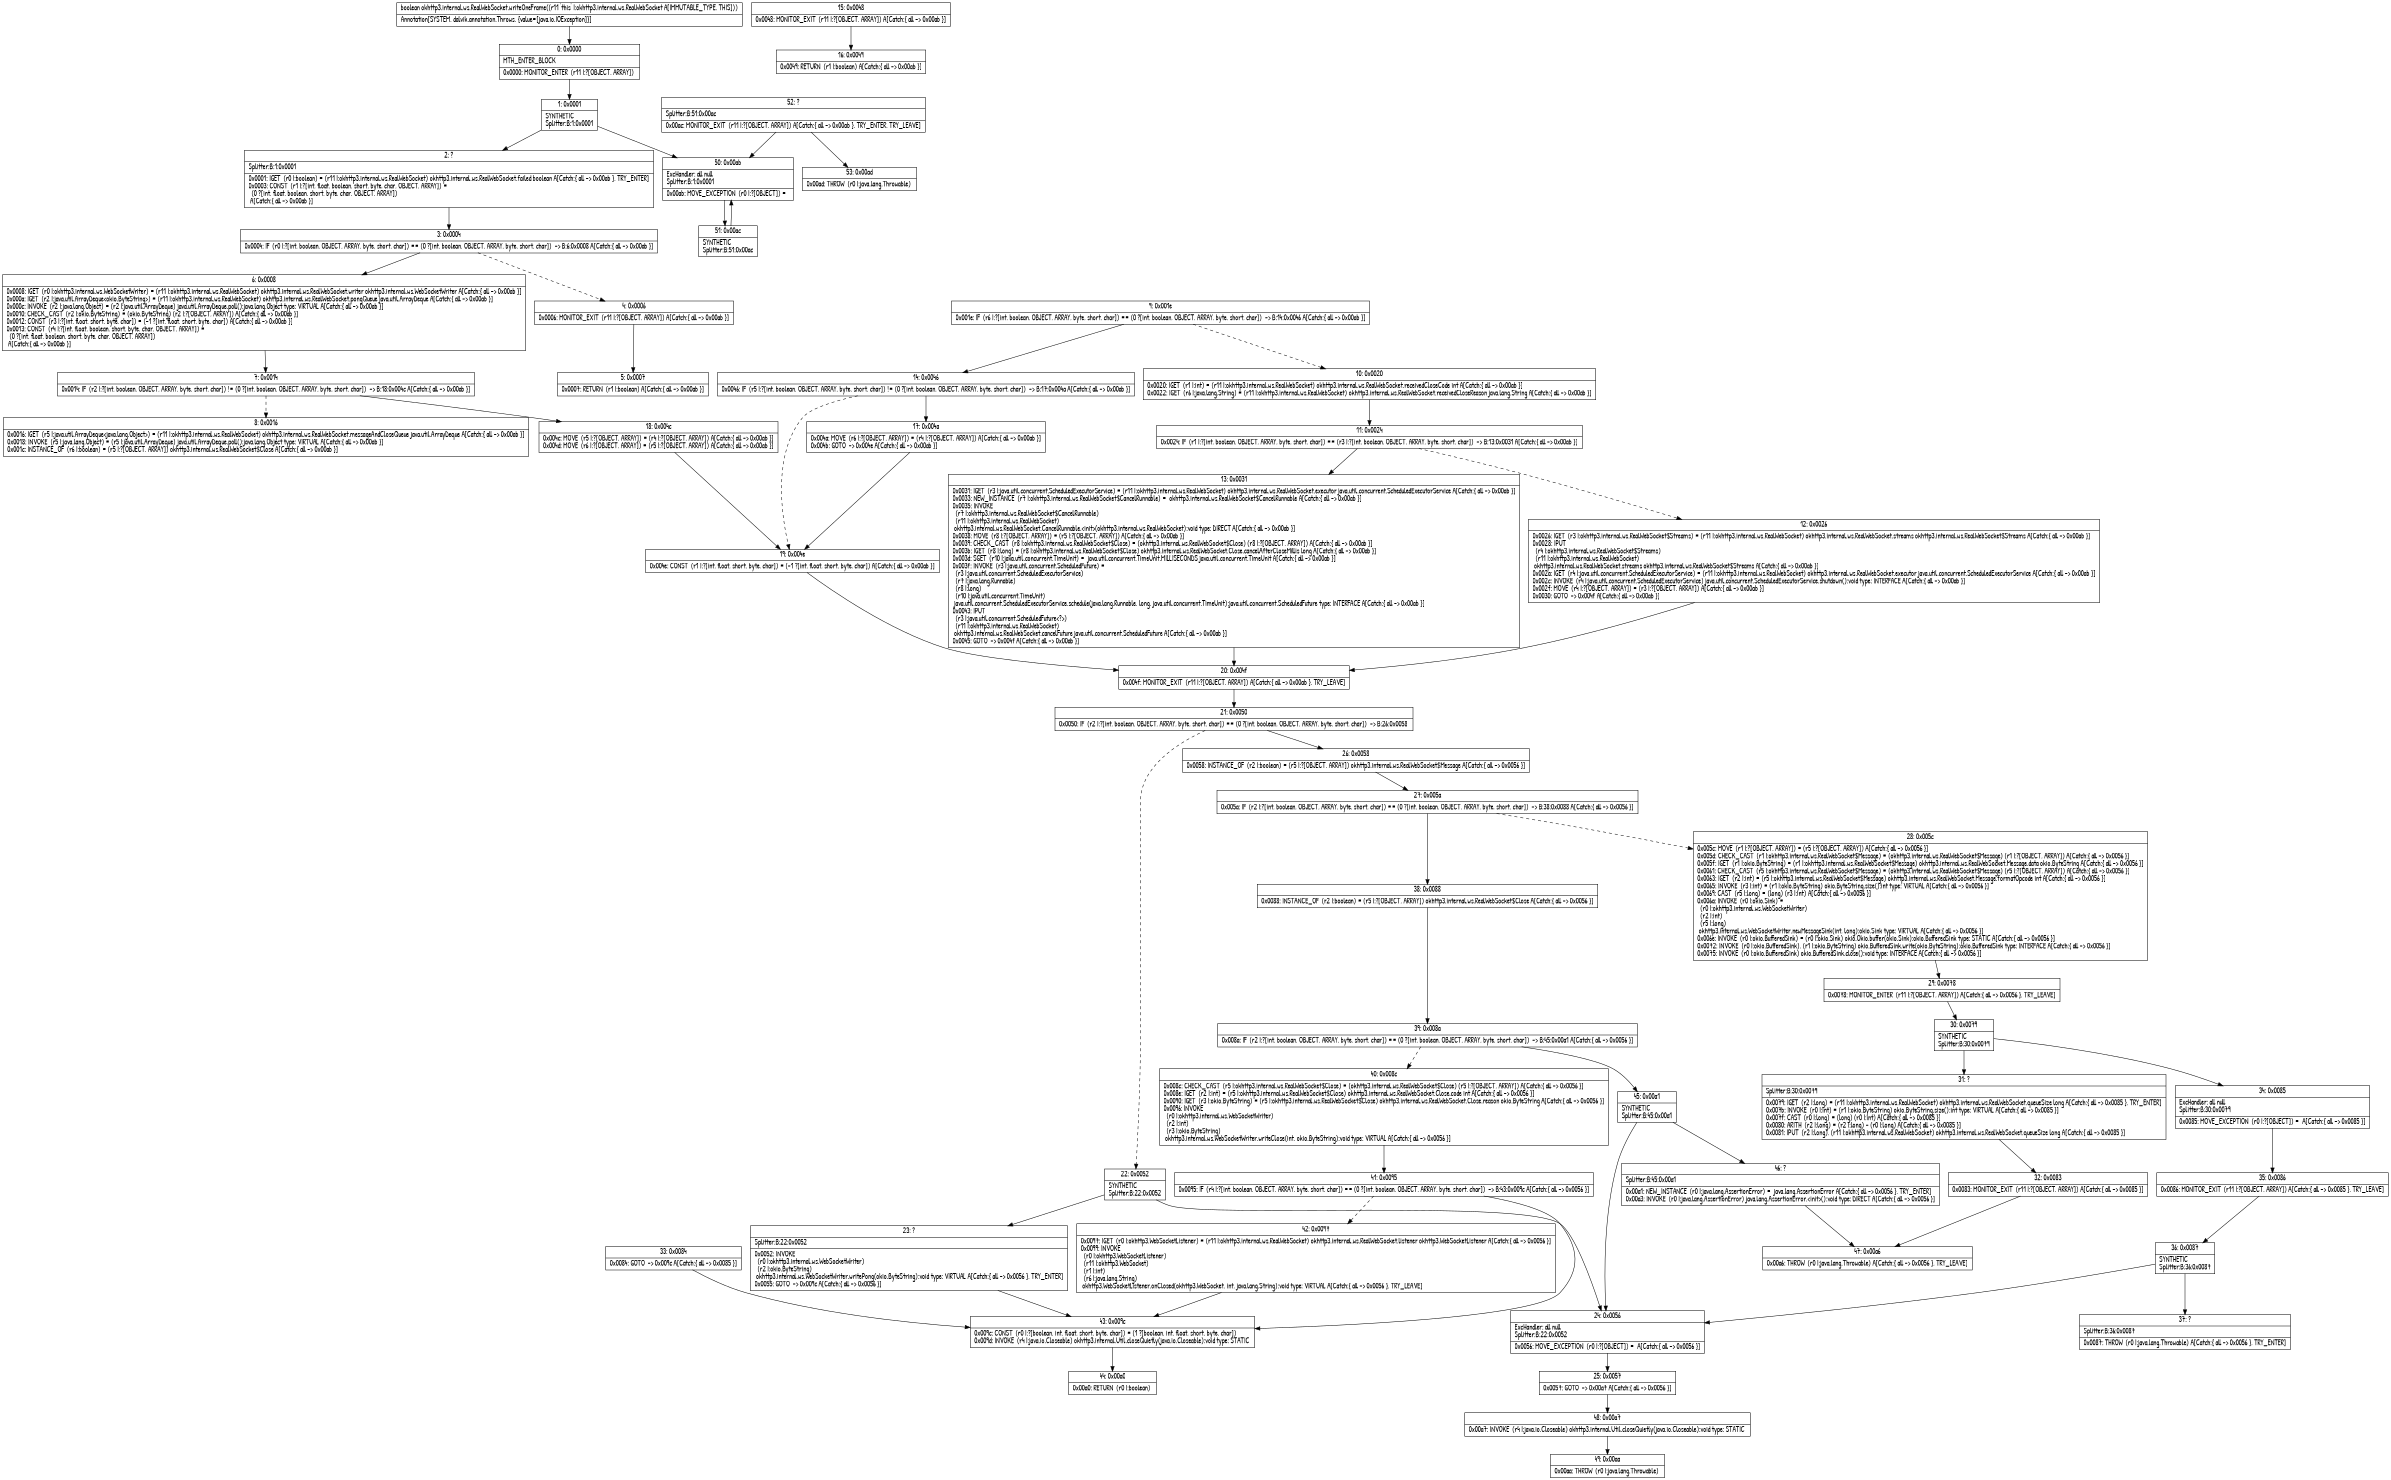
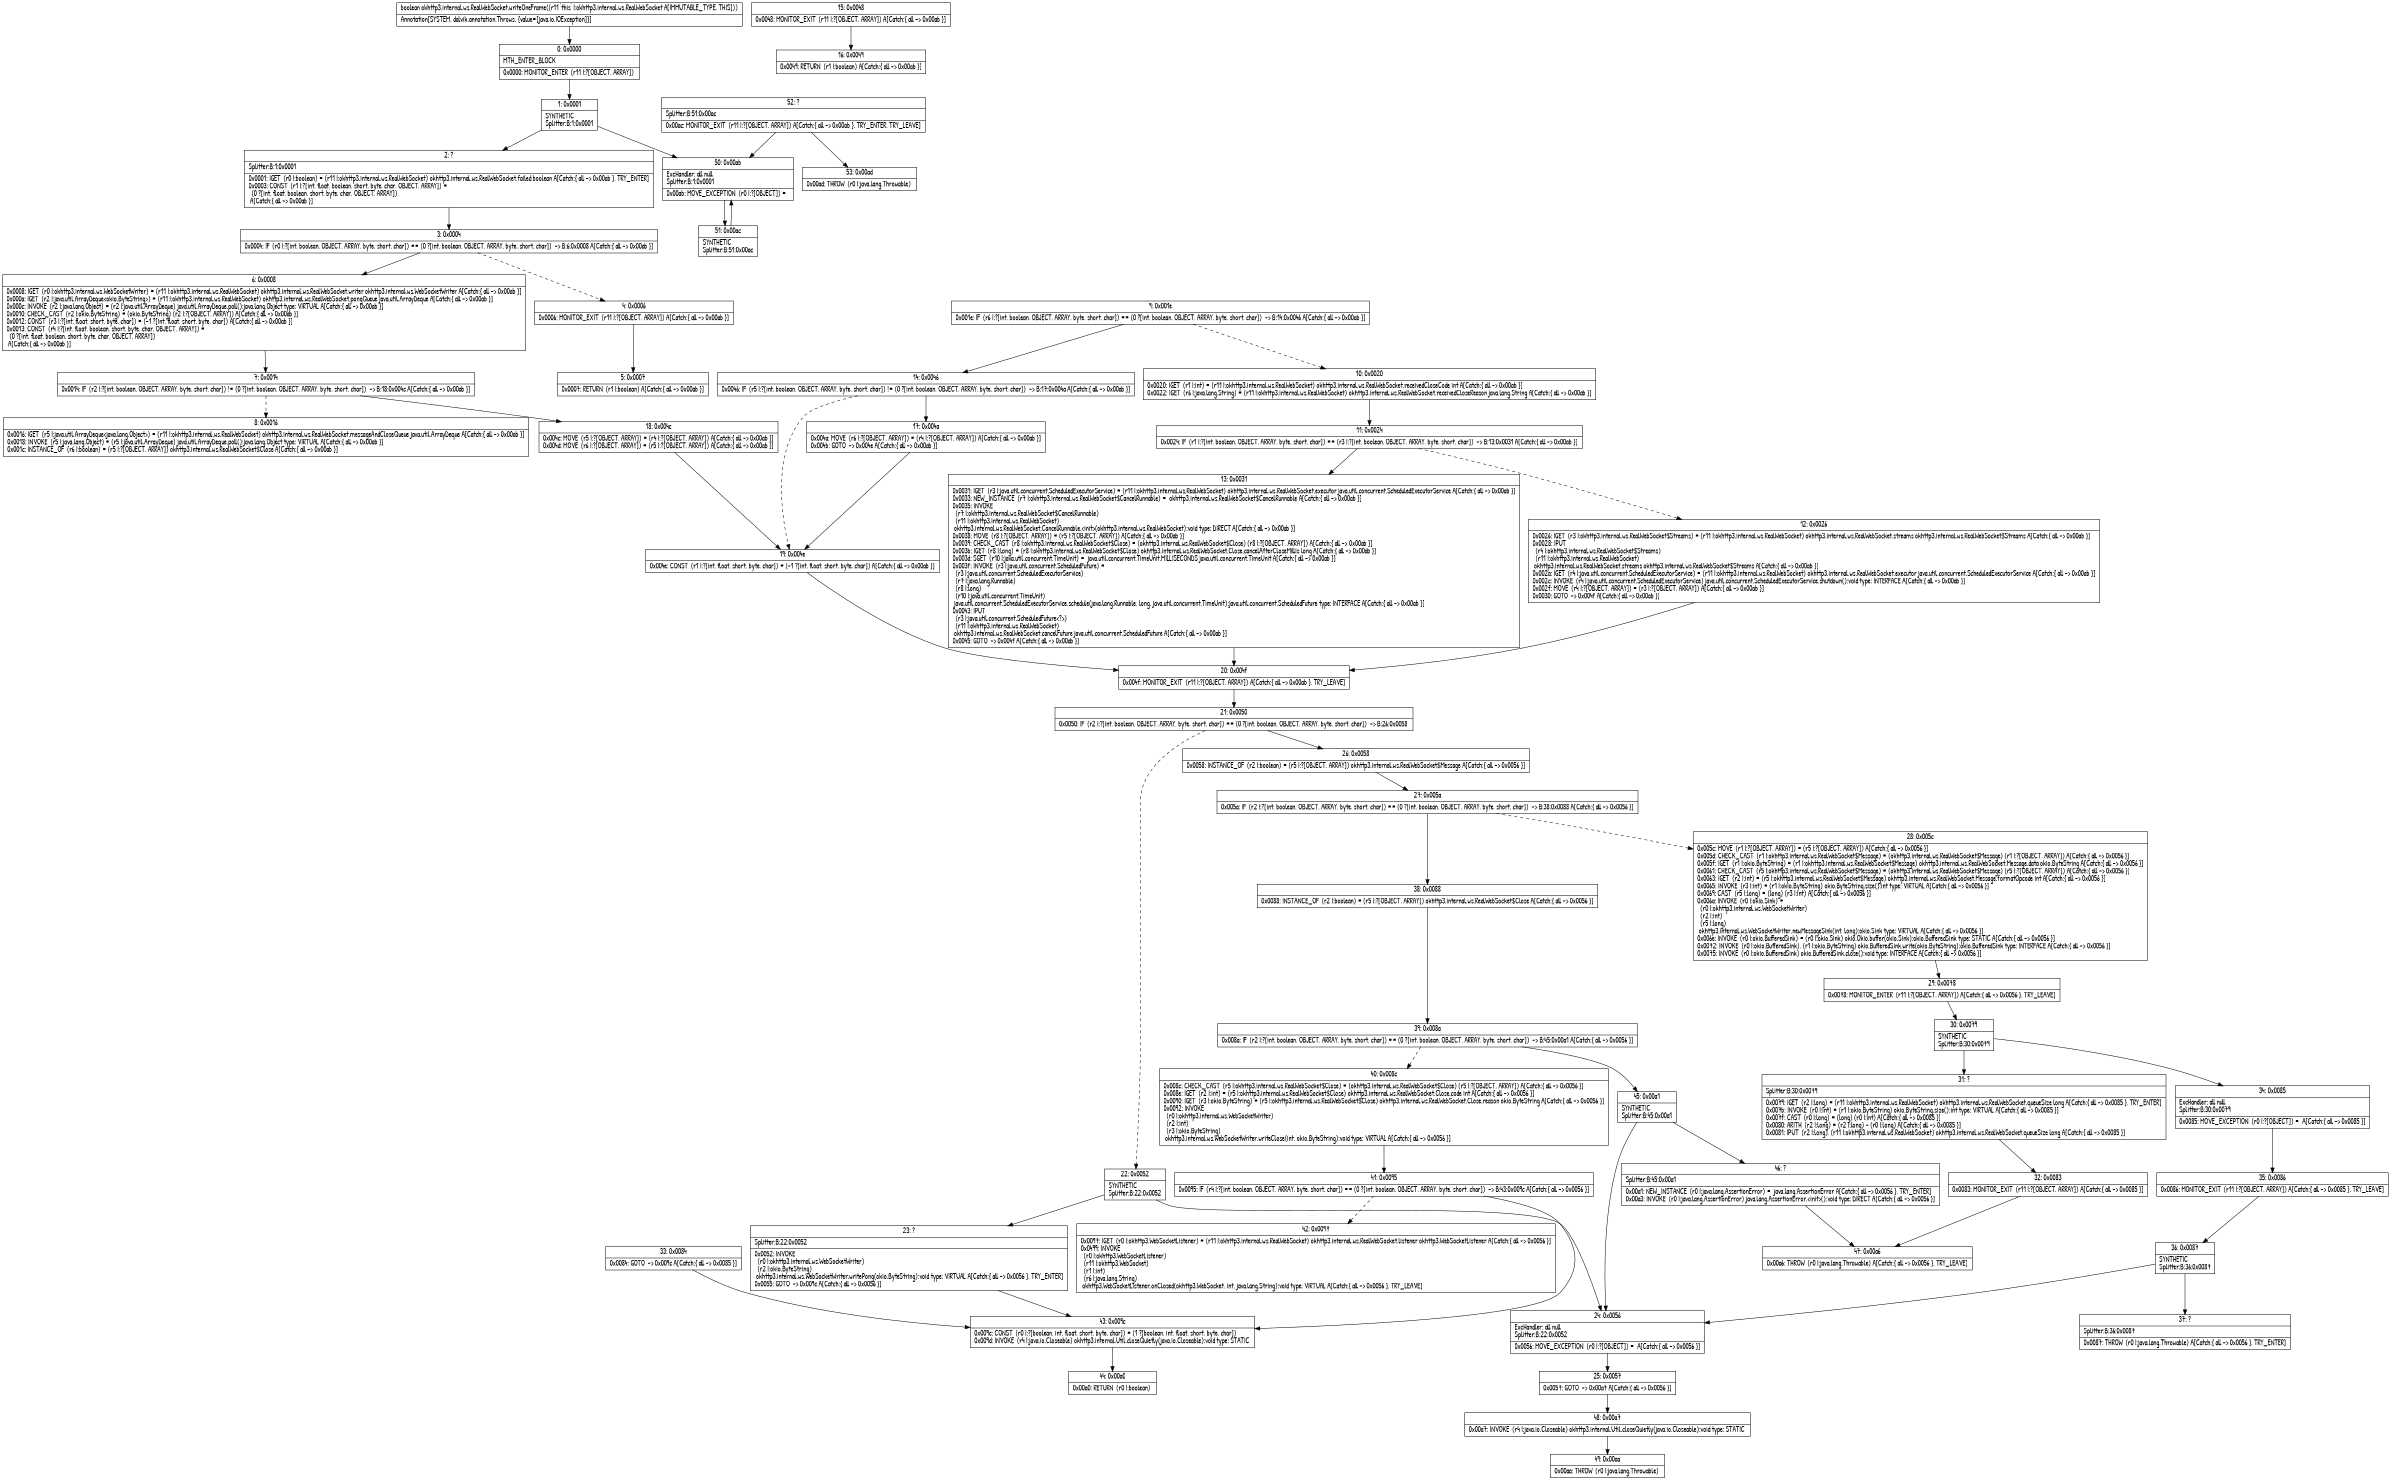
node "40: 0x008c": text "0x0096: INVOKE" -> "0x0092: INVOKE"
node "42: 0x0097": text "0x0099: INVOKE" -> "0x0499: INVOKE"
edge "42: 0x0097" -> "43: 0x009c": removed
